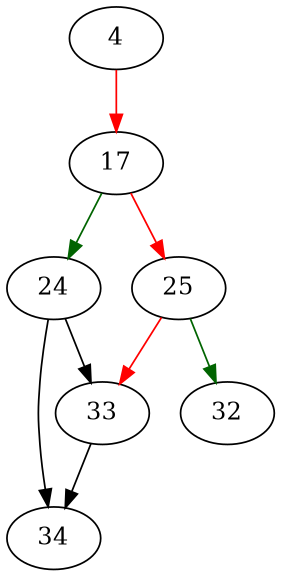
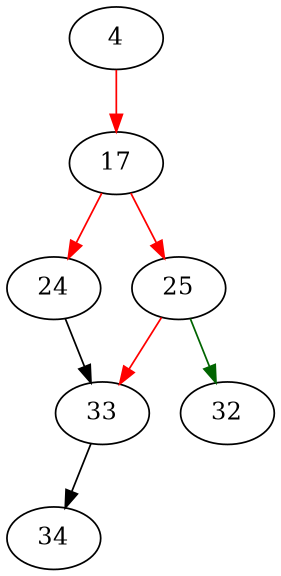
edge "17" -> "24": color darkgreen -> red
edge "24" -> "34": removed
